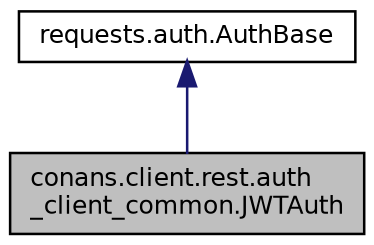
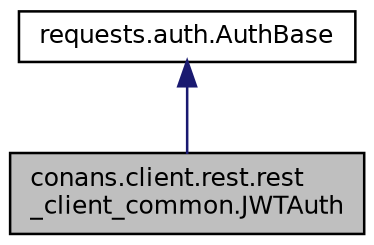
node "conans.client.rest.auth _client_common.JWTAuth": label "conans.client.rest.auth _client_common.JWTAuth" -> "conans.client.rest.rest _client_common.JWTAuth"
